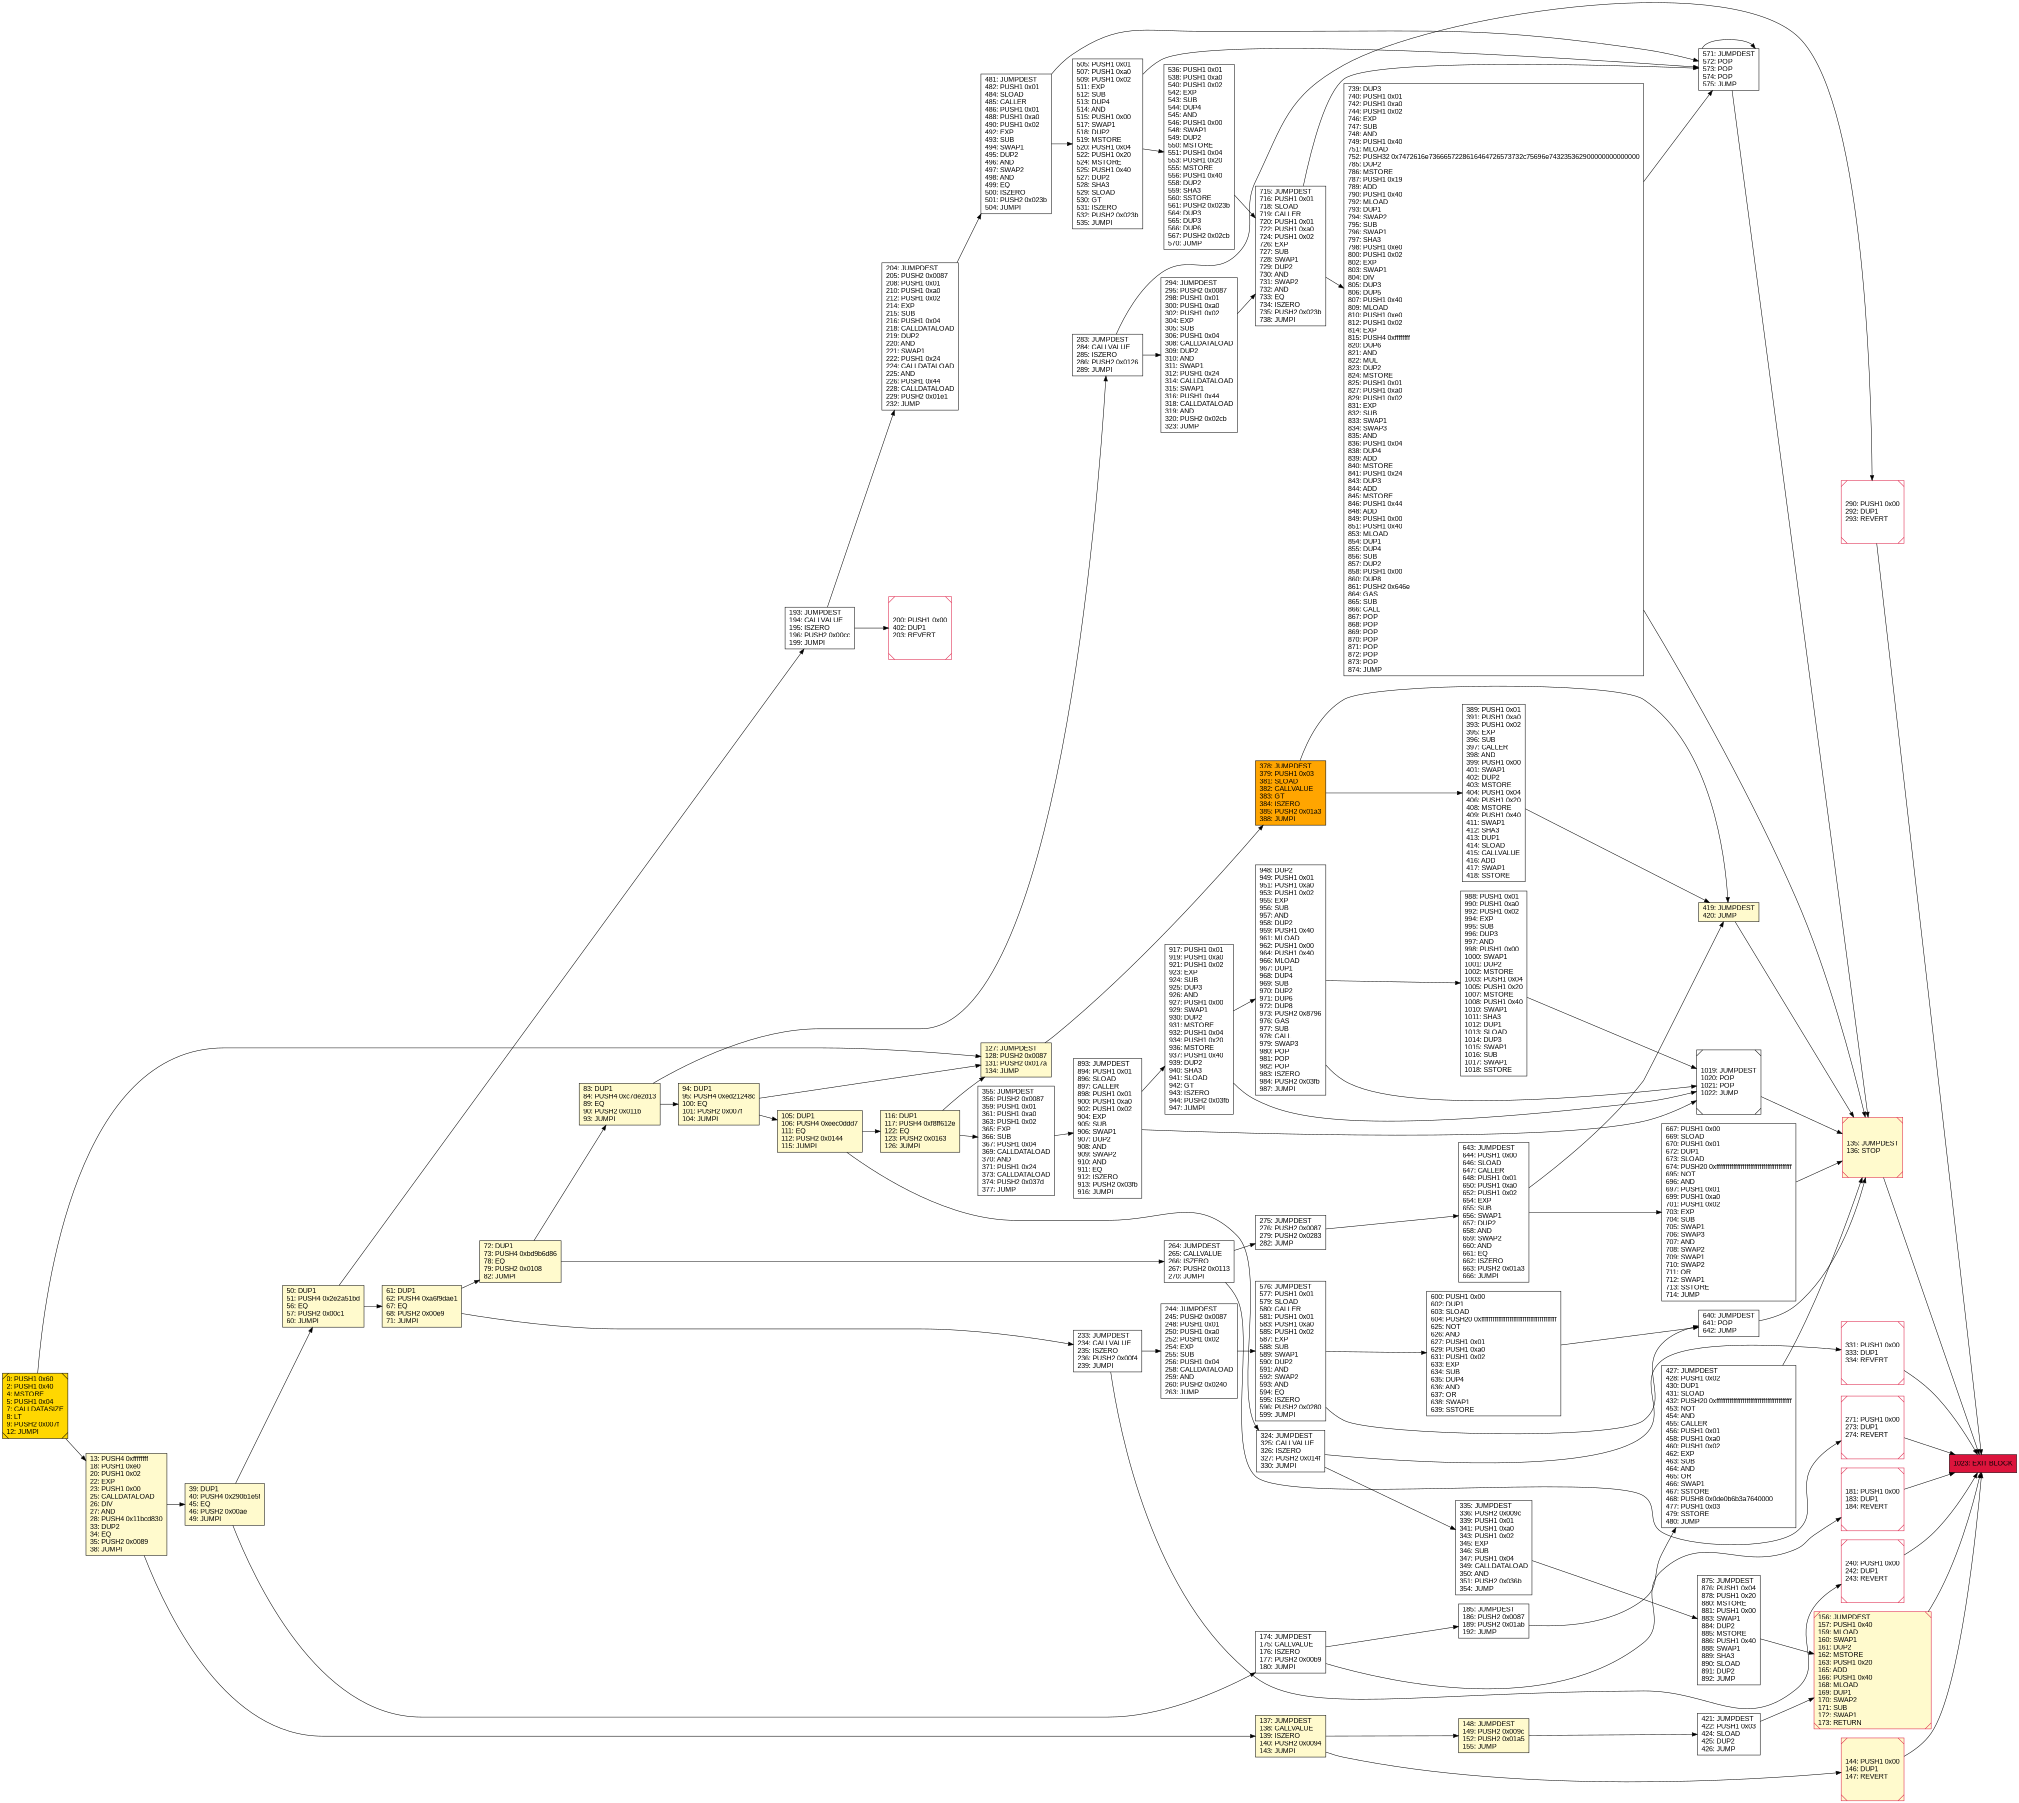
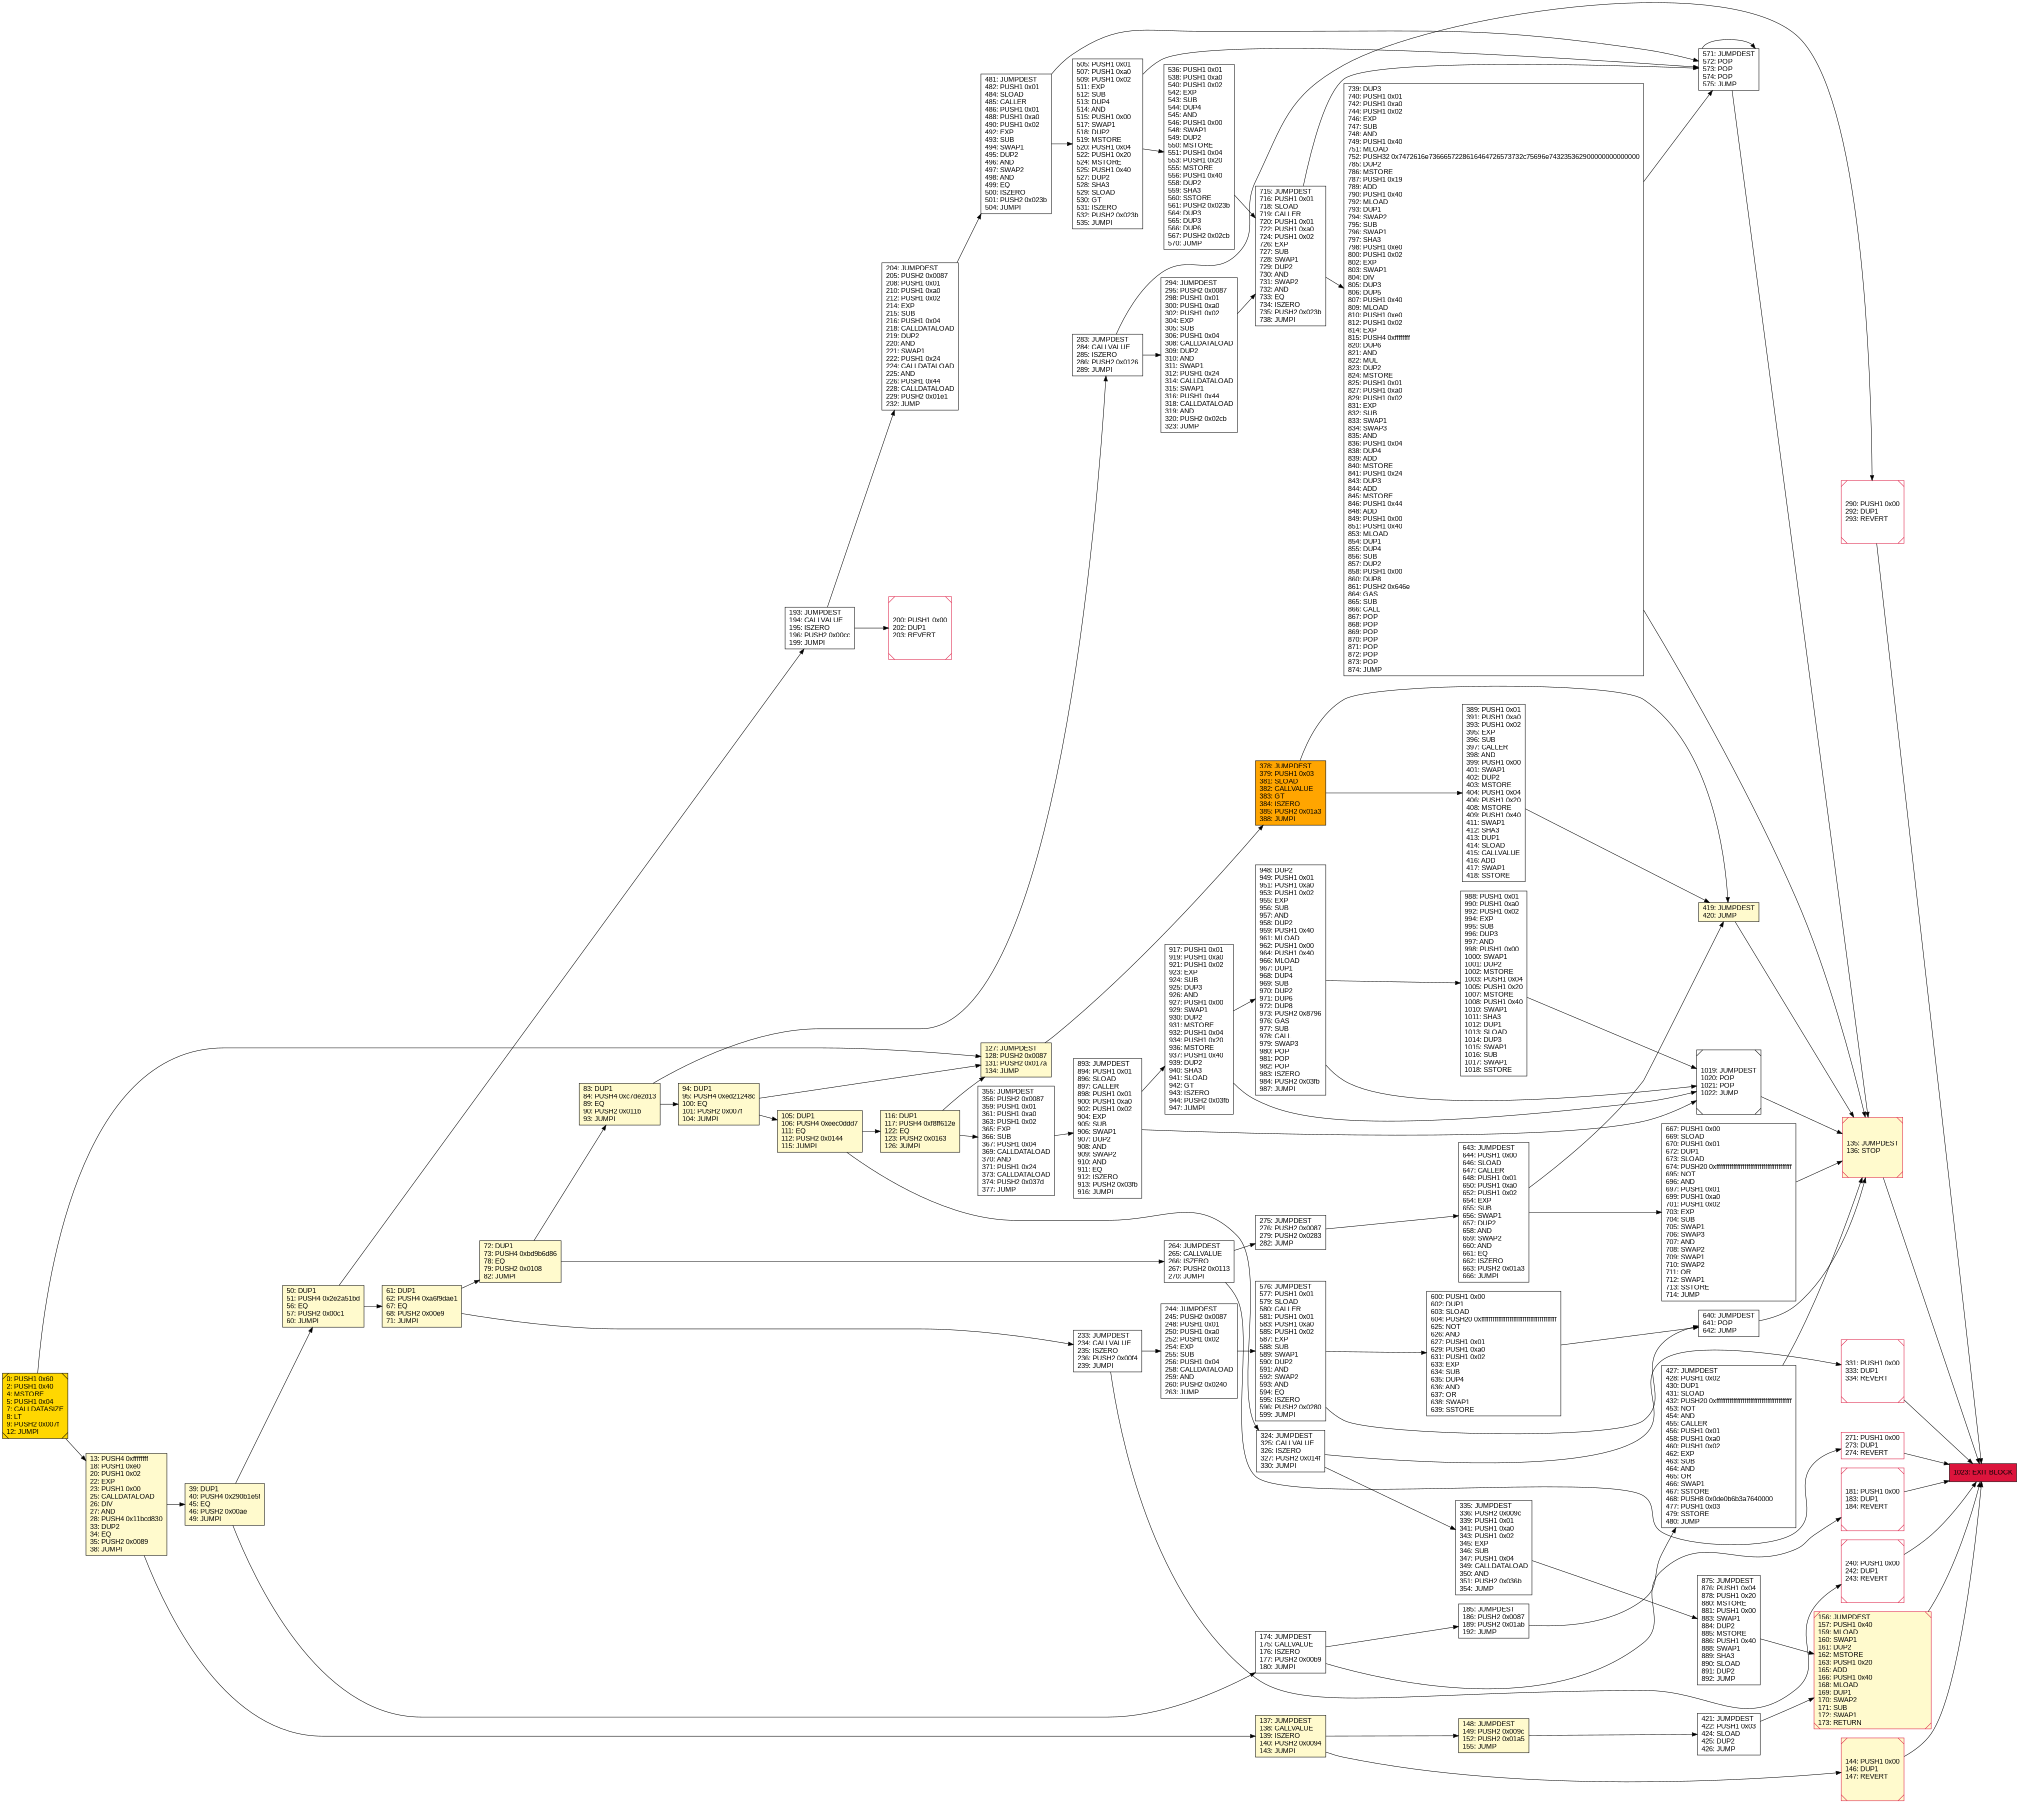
node "200: PUSH1 0x00 402: DUP1 203: REVERT": label "200: PUSH1 0x00 402: DUP1 203: REVERT" -> "200: PUSH1 0x00 202: DUP1 203: REVERT"
node "271: PUSH1 0x00 273: DUP1 274: REVERT": shape Msquare -> box
